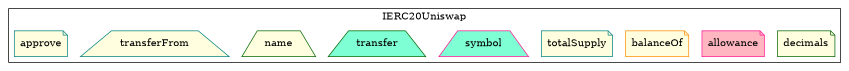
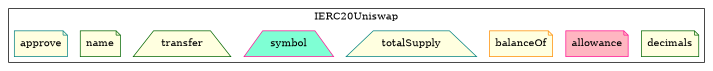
node "transferFrom": removed
node "name": shape trapezium -> note
node "transfer": fillcolor aquamarine -> lightyellow
node "totalSupply": shape note -> trapezium
